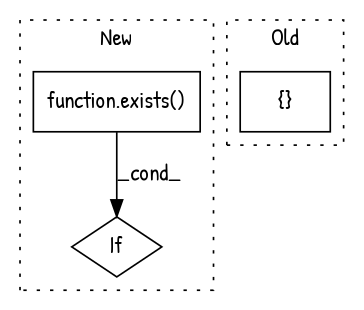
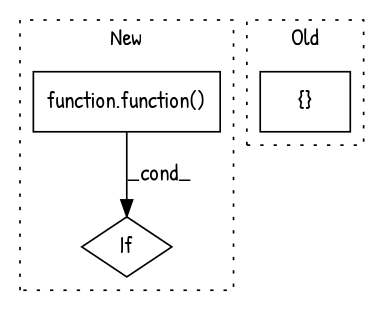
node "function.exists()": label "function.exists()" -> "function.function()"
